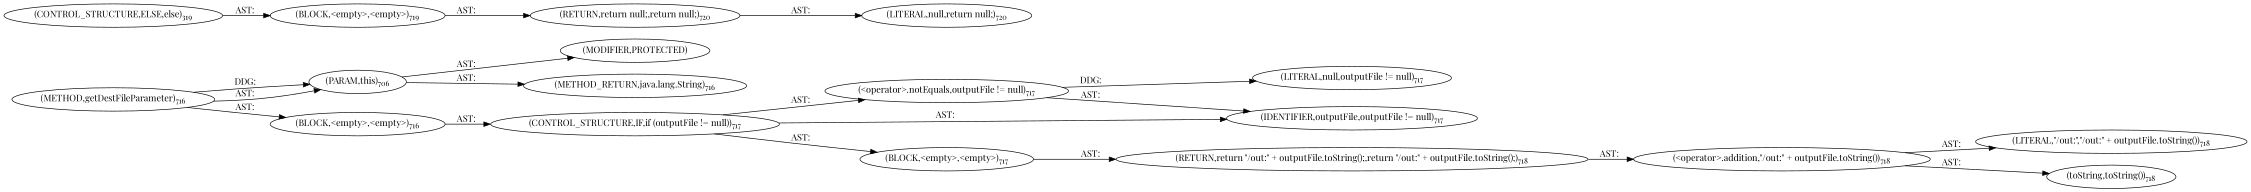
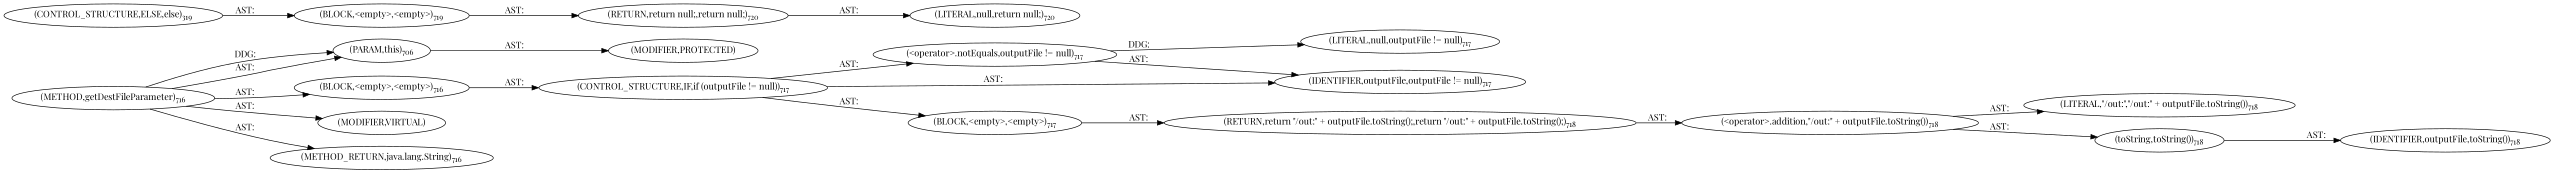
edge "(PARAM,this)" -> "(METHOD_RETURN,java.lang.String)": now "(METHOD,getDestFileParameter)" -> "(METHOD_RETURN,java.lang.String)"
node "(MODIFIER,VIRTUAL)": added
node "(IDENTIFIER,outputFile,toString())": added
